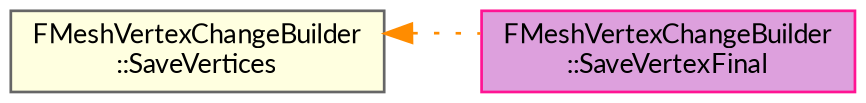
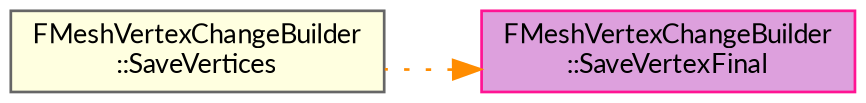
edge "FMeshVertexChangeBuilder ::SaveVertexFinal" -> "FMeshVertexChangeBuilder ::SaveVertices": reversed
